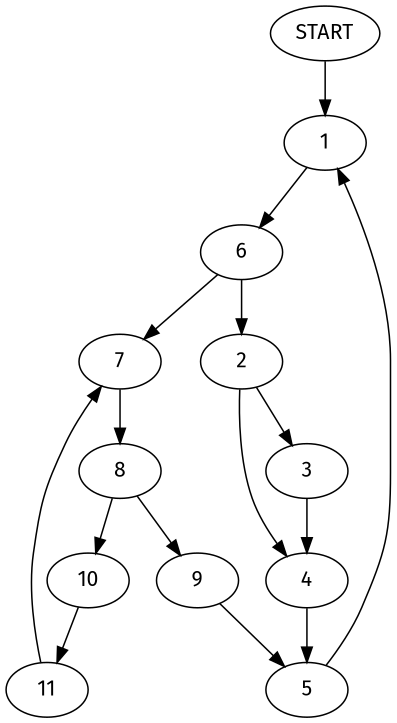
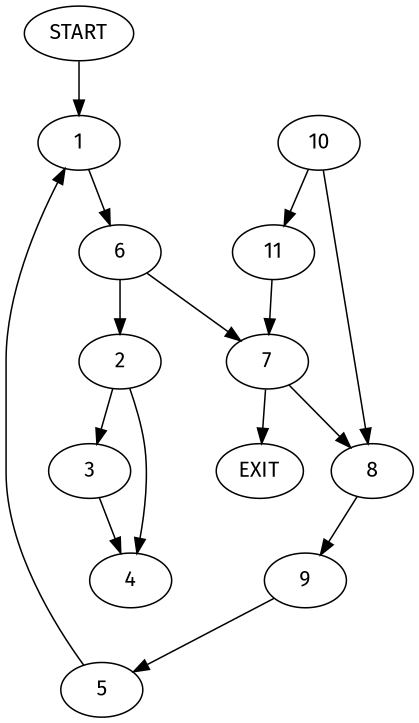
node "EXIT": added
edge "8" -> "10": reversed
edge "4" -> "5": removed
